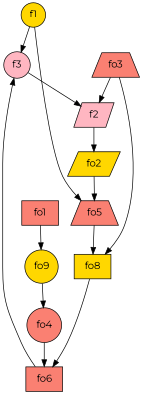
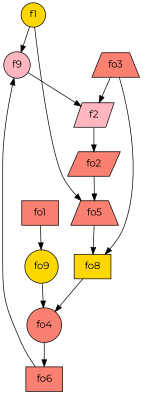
node "f3": label "f3" -> "f9"
node "fo2": fillcolor gold -> salmon
edge "fo8" -> "fo6": now "fo8" -> "fo4"
